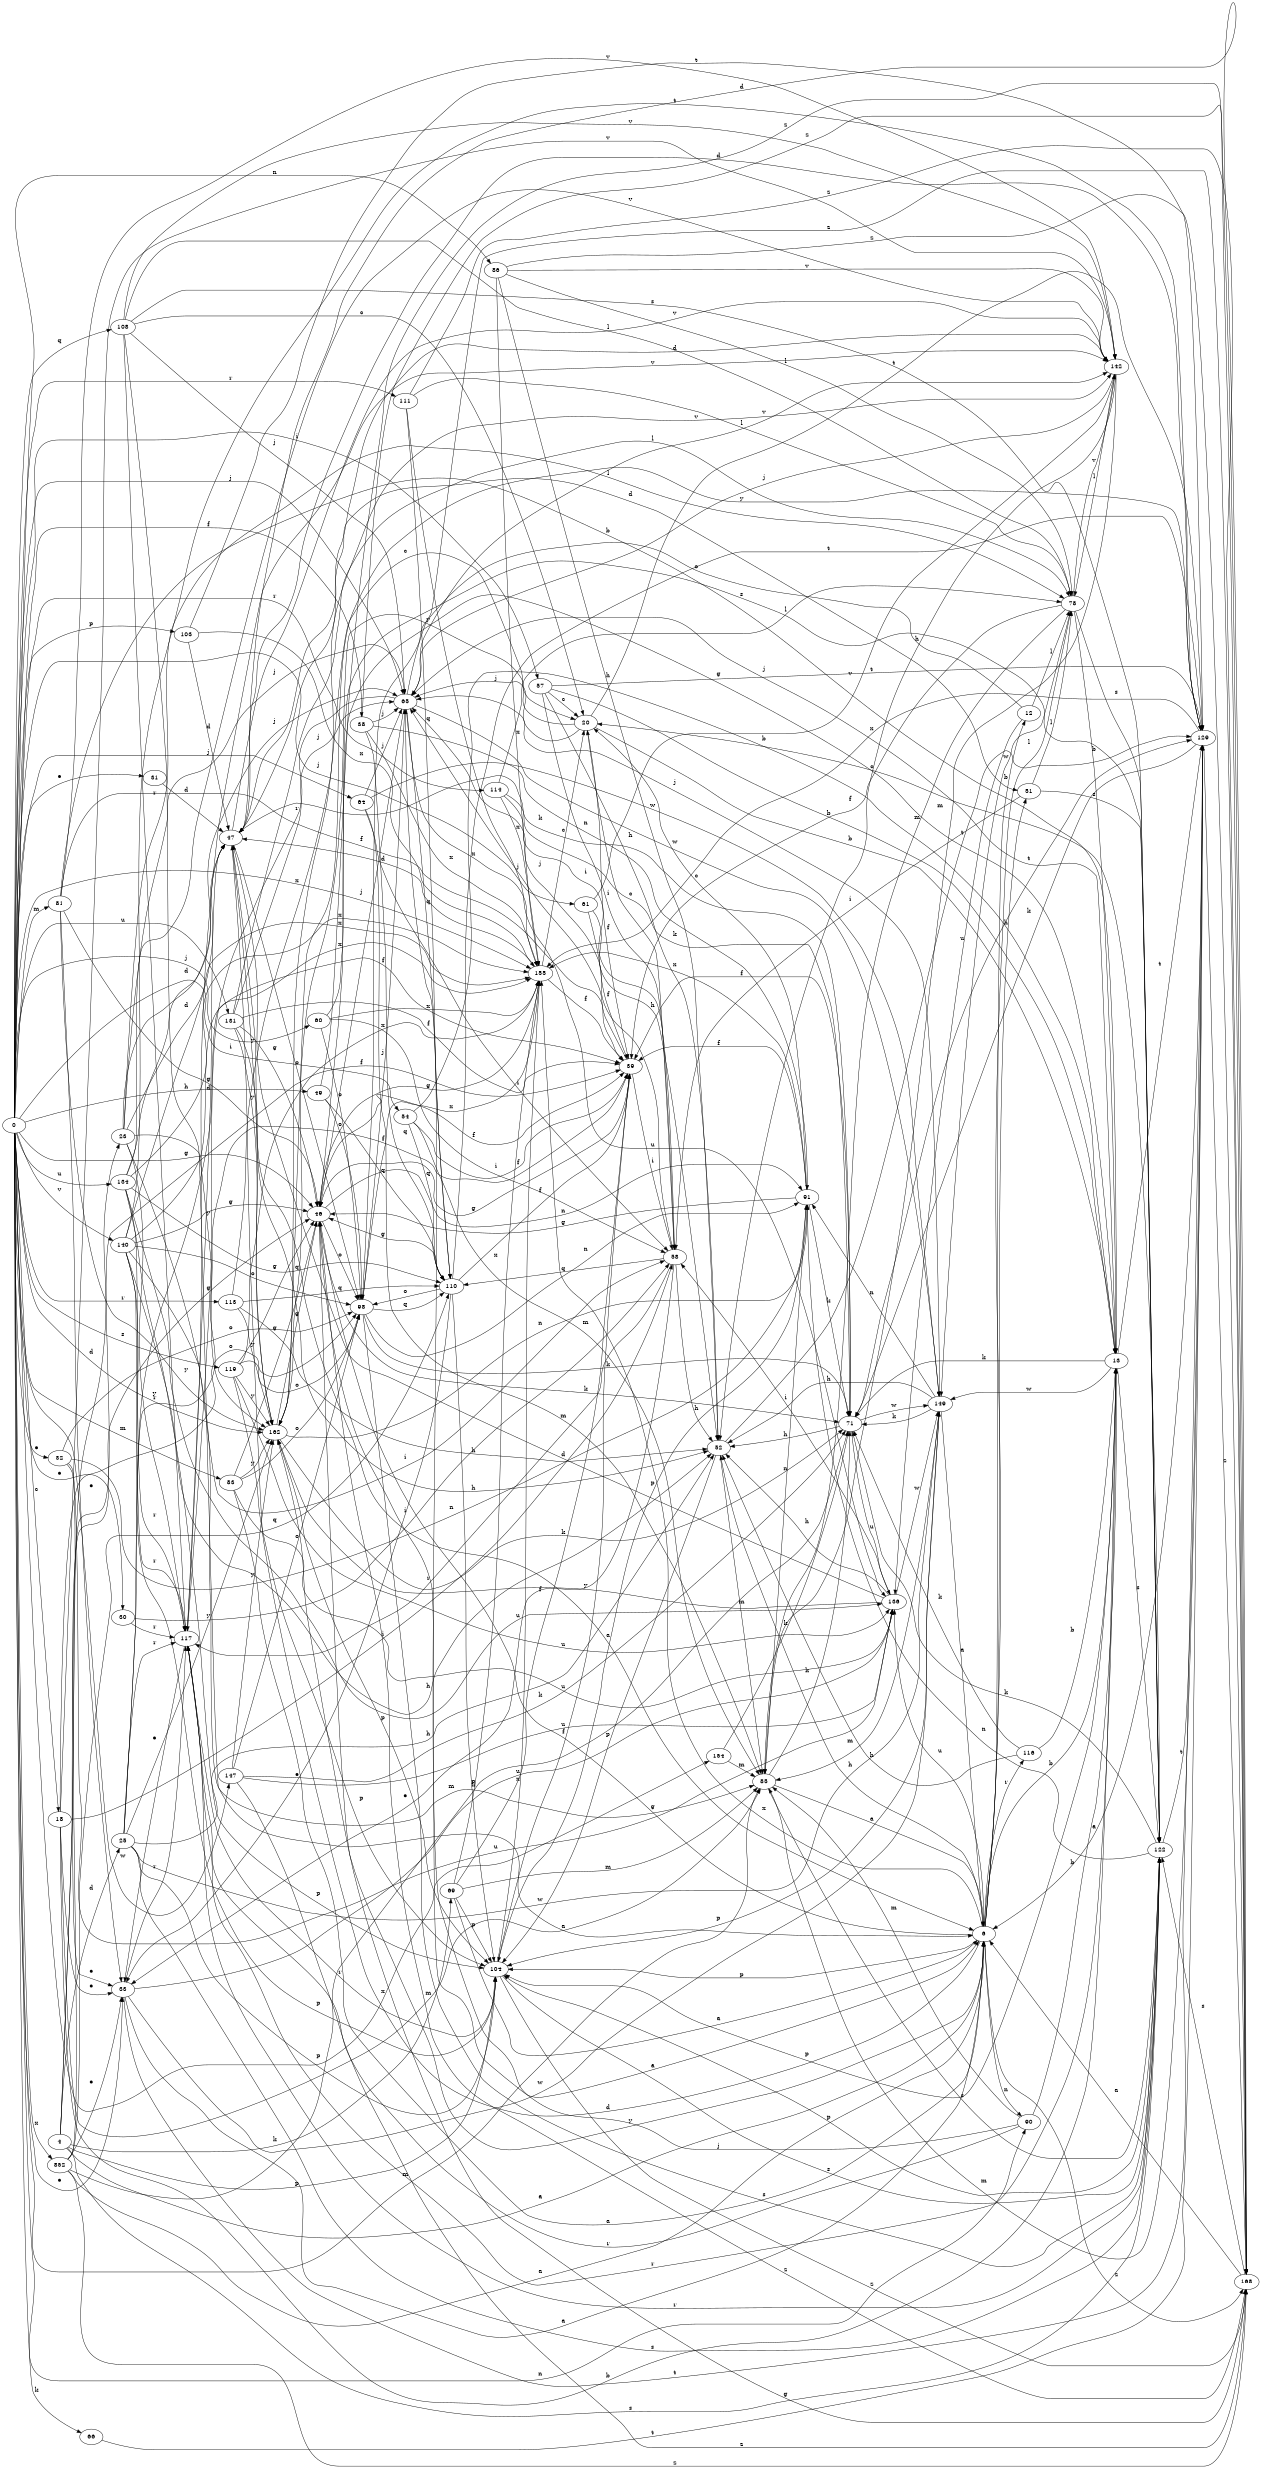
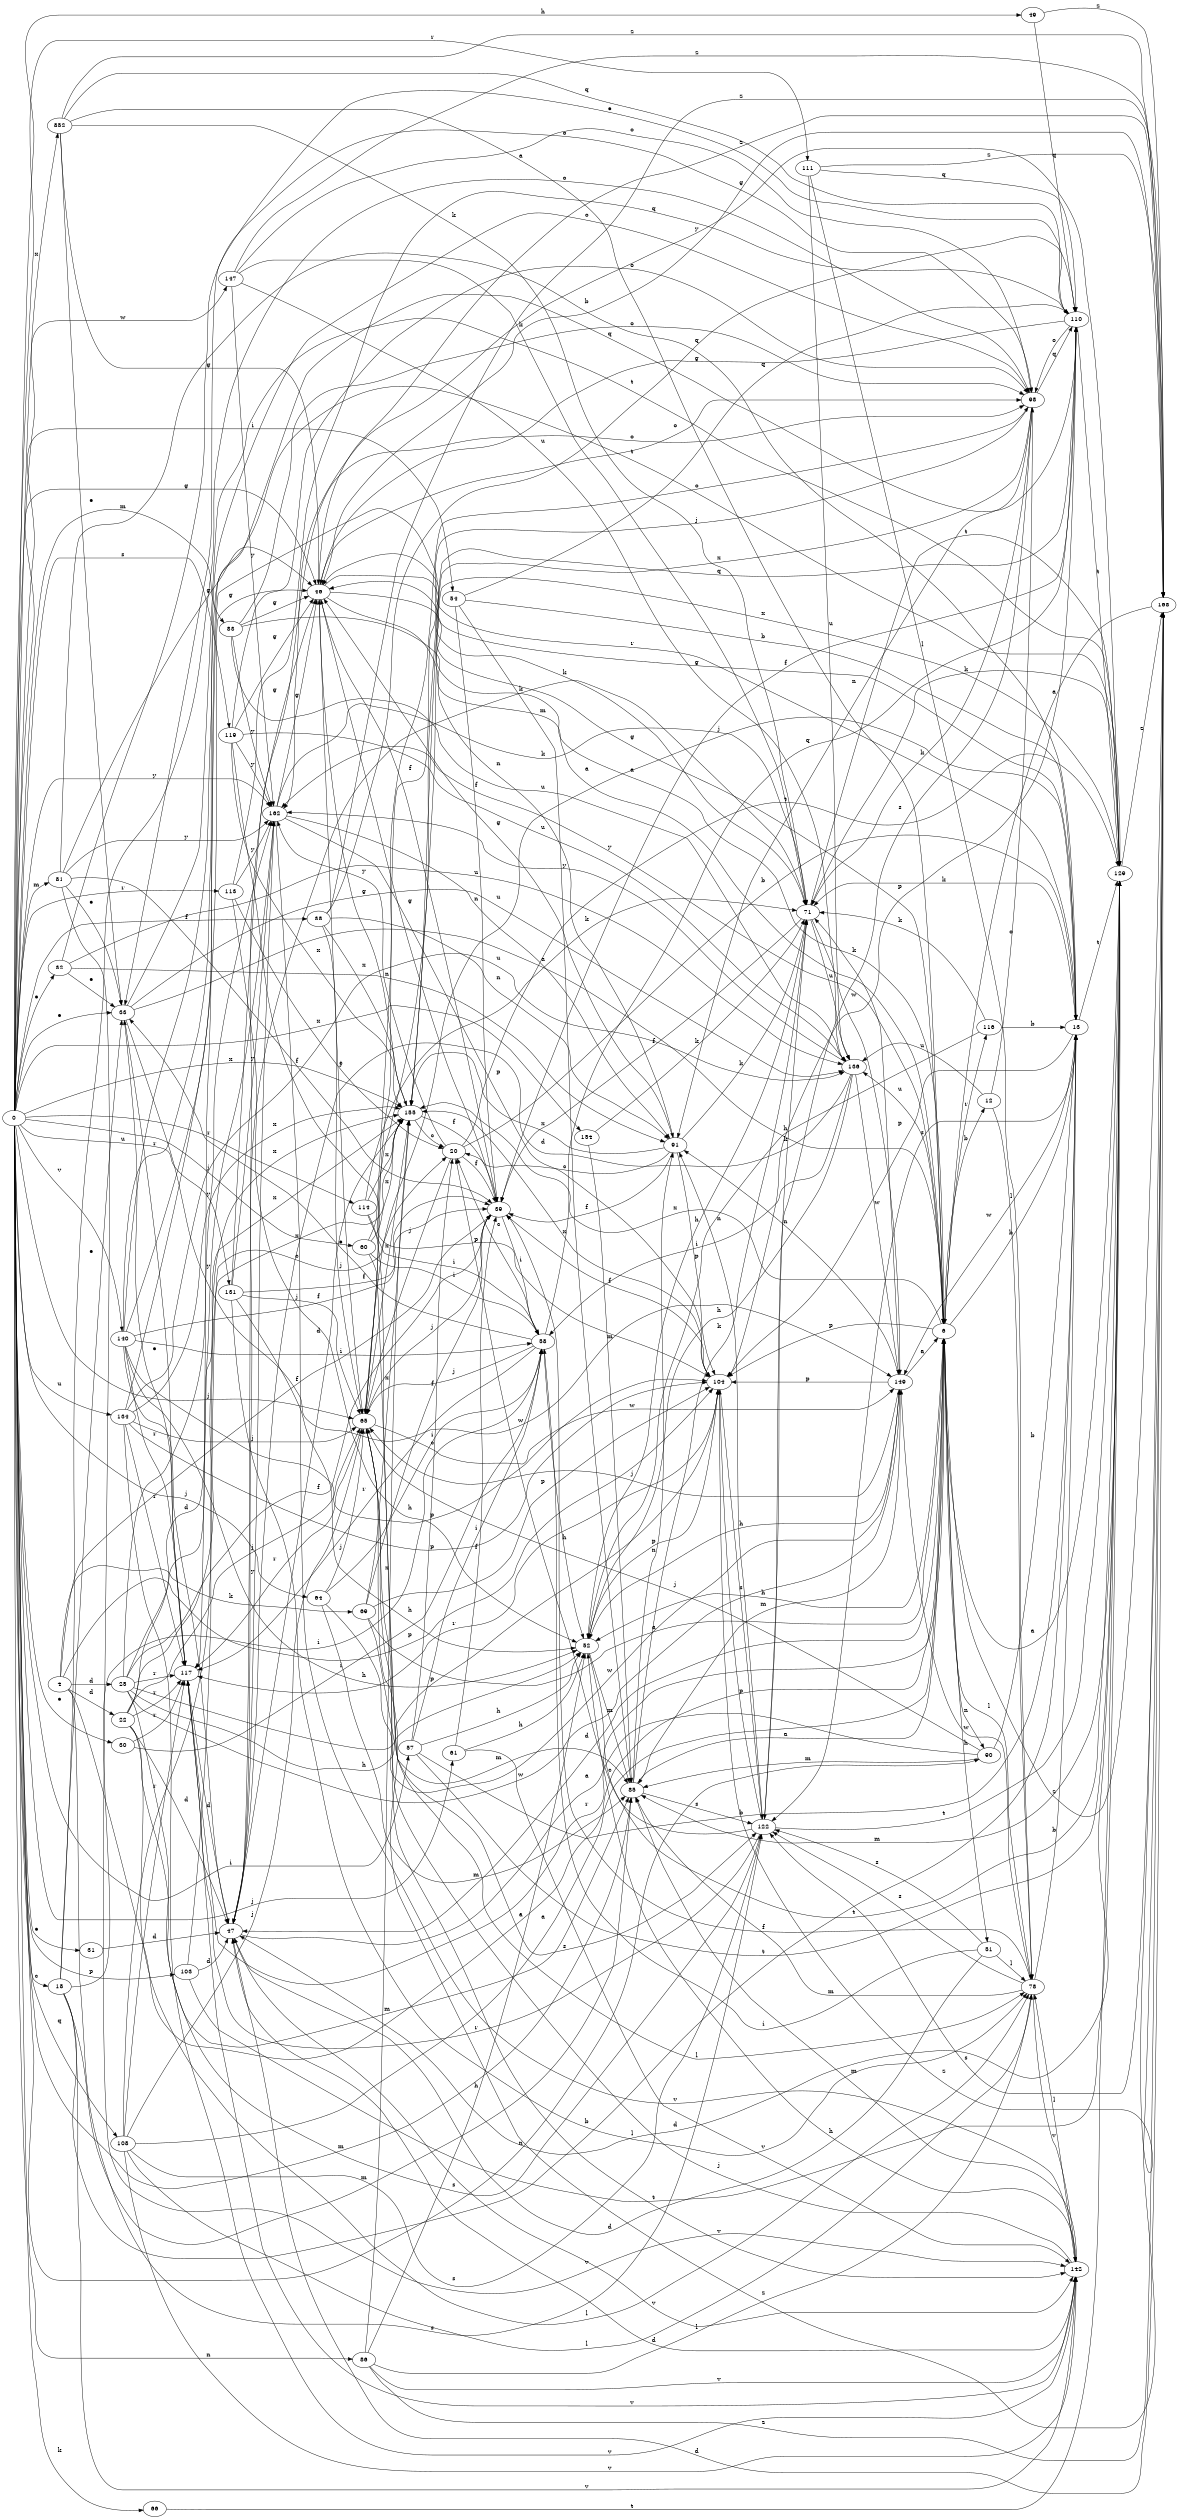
edge "47" -> "51": reversed
edge "65" -> "46": reversed
node "23": label "23" -> "22"
edge "49" -> "98": removed, label "o"
